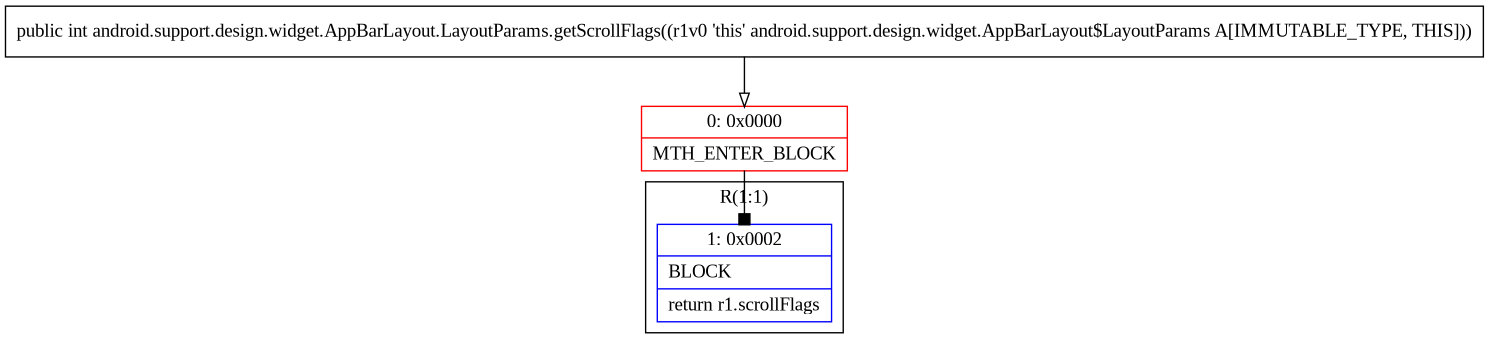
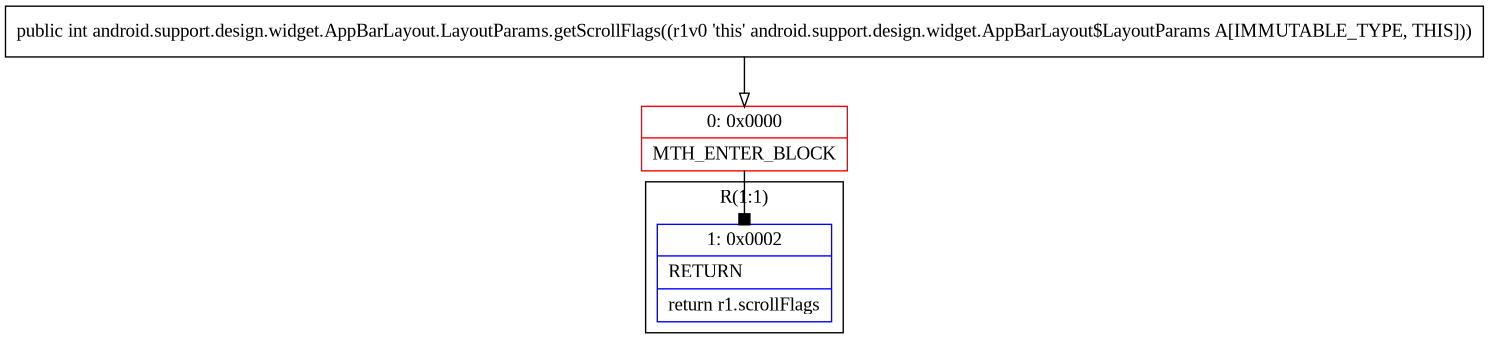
node "1: 0x0002": text "BLOCK" -> "RETURN"
